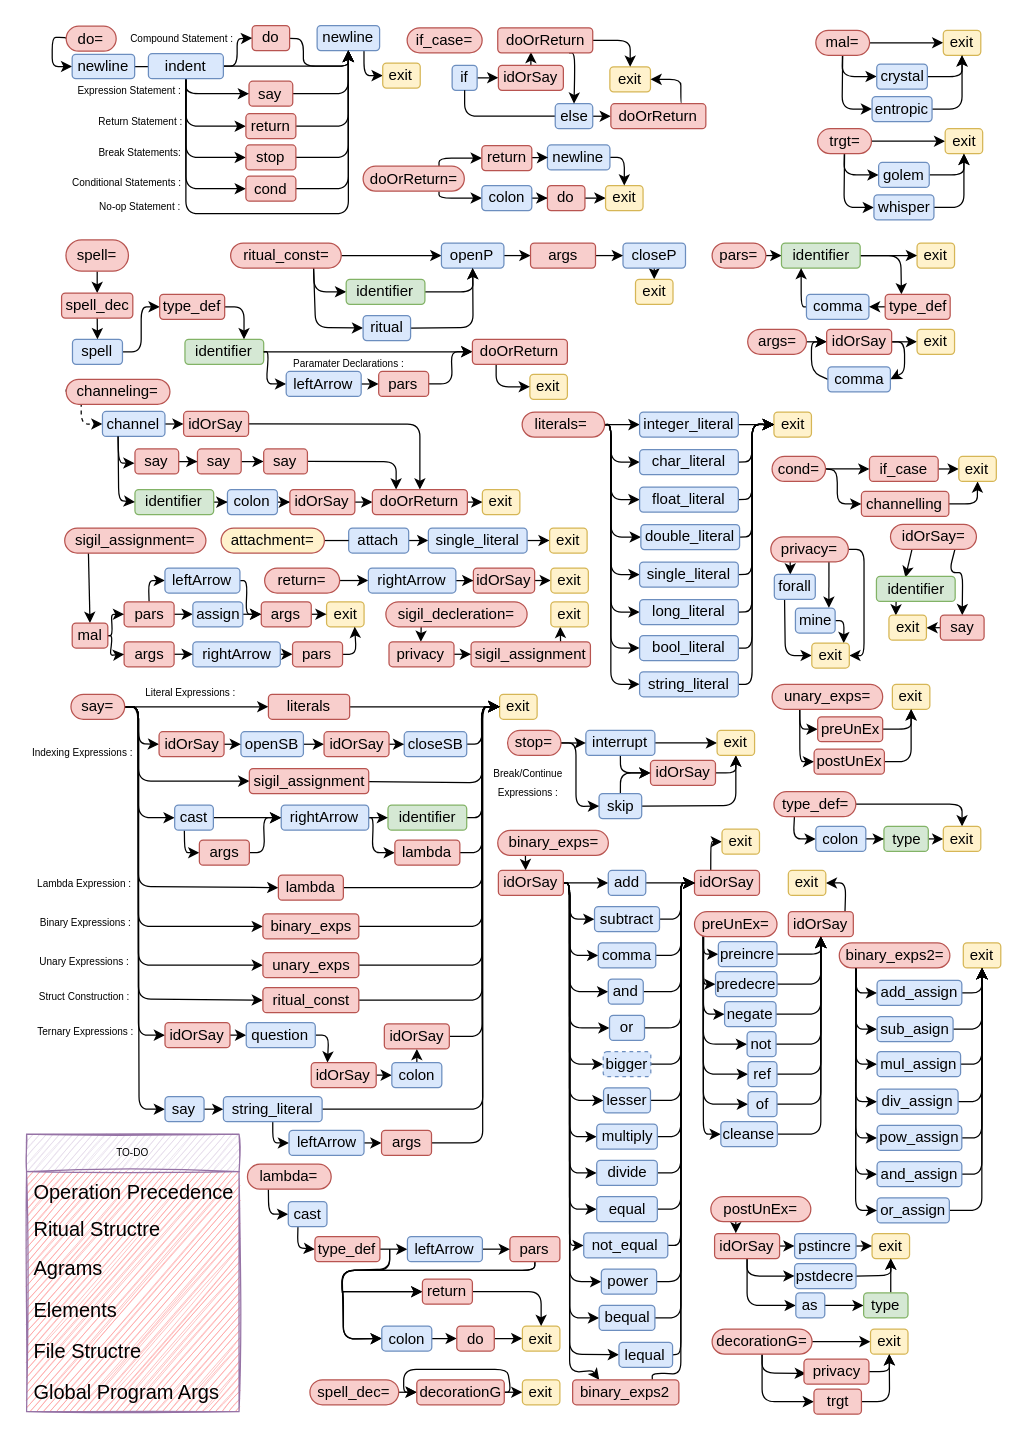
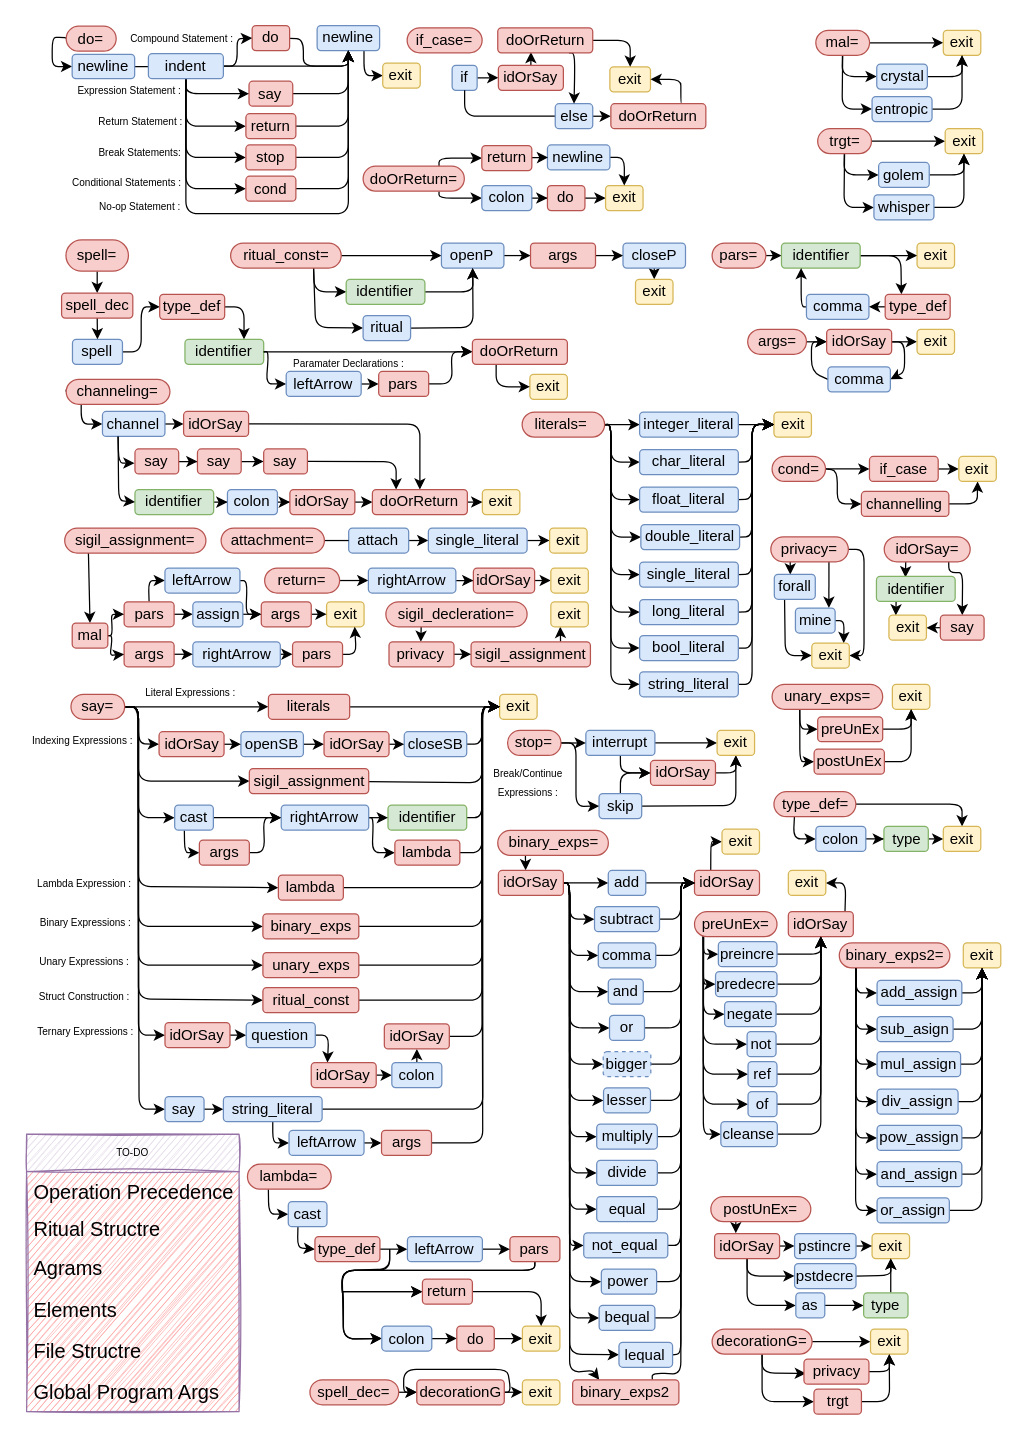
edge "channeling=" -> "channel": style dashed -> solid
node "idOrSay=": moved (933, 537) -> (927, 549)
node "attachment=": fillcolor #fff2cc -> #f8cecc
node "Indexing Expressions :": moved (83, 752) -> (83, 740)
